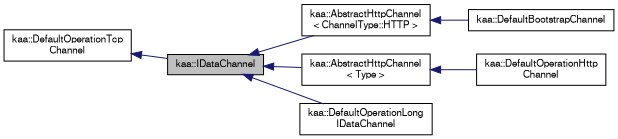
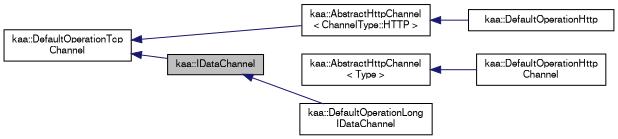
node "kaa::DefaultBootstrapChannel": label "kaa::DefaultBootstrapChannel" -> "kaa::DefaultOperationHttp"
edge "kaa::AbstractHttpChannel < ChannelType::HTTP >" -> "kaa::IDataChannel": now "kaa::AbstractHttpChannel < ChannelType::HTTP >" -> "kaa::DefaultOperationTcp Channel"
edge "kaa::AbstractHttpChannel < Type >" -> "kaa::IDataChannel": removed
